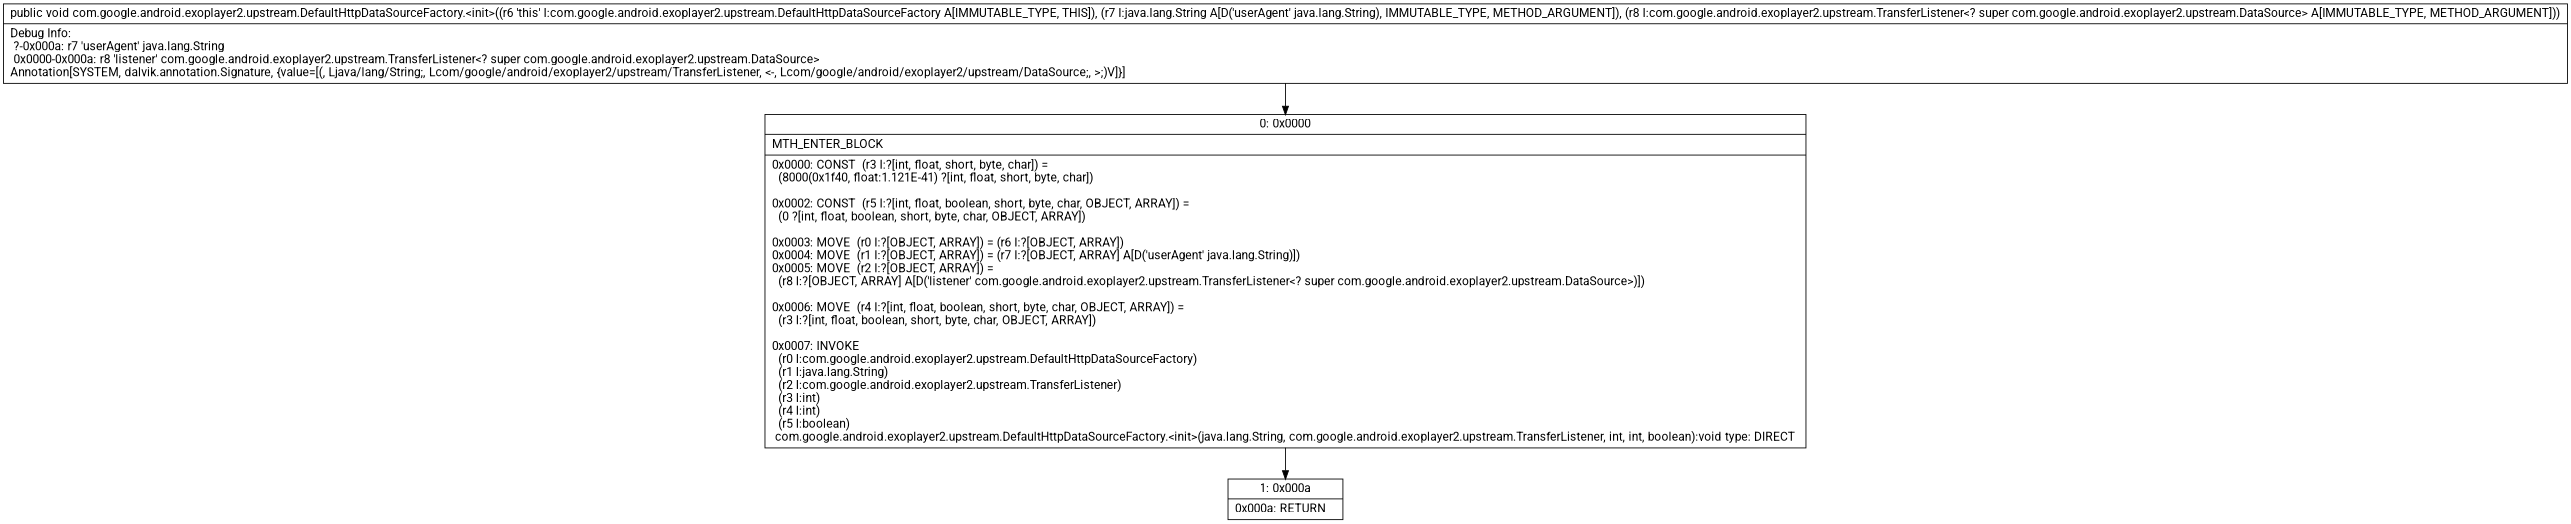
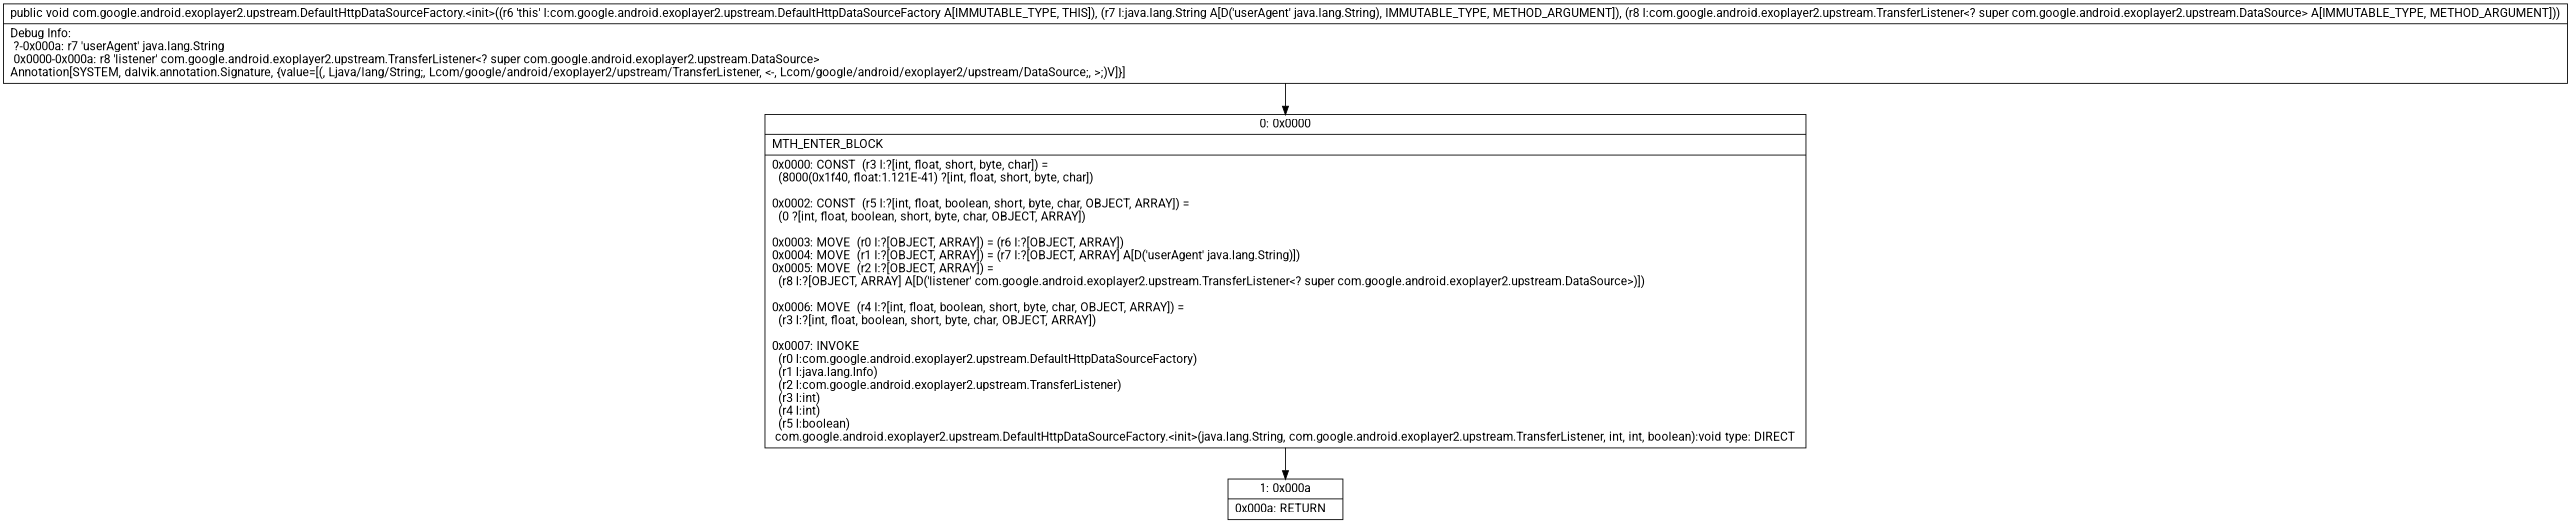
node "0: 0x0000": text "(r1 I:java.lang.String)" -> "(r1 I:java.lang.Info)"
